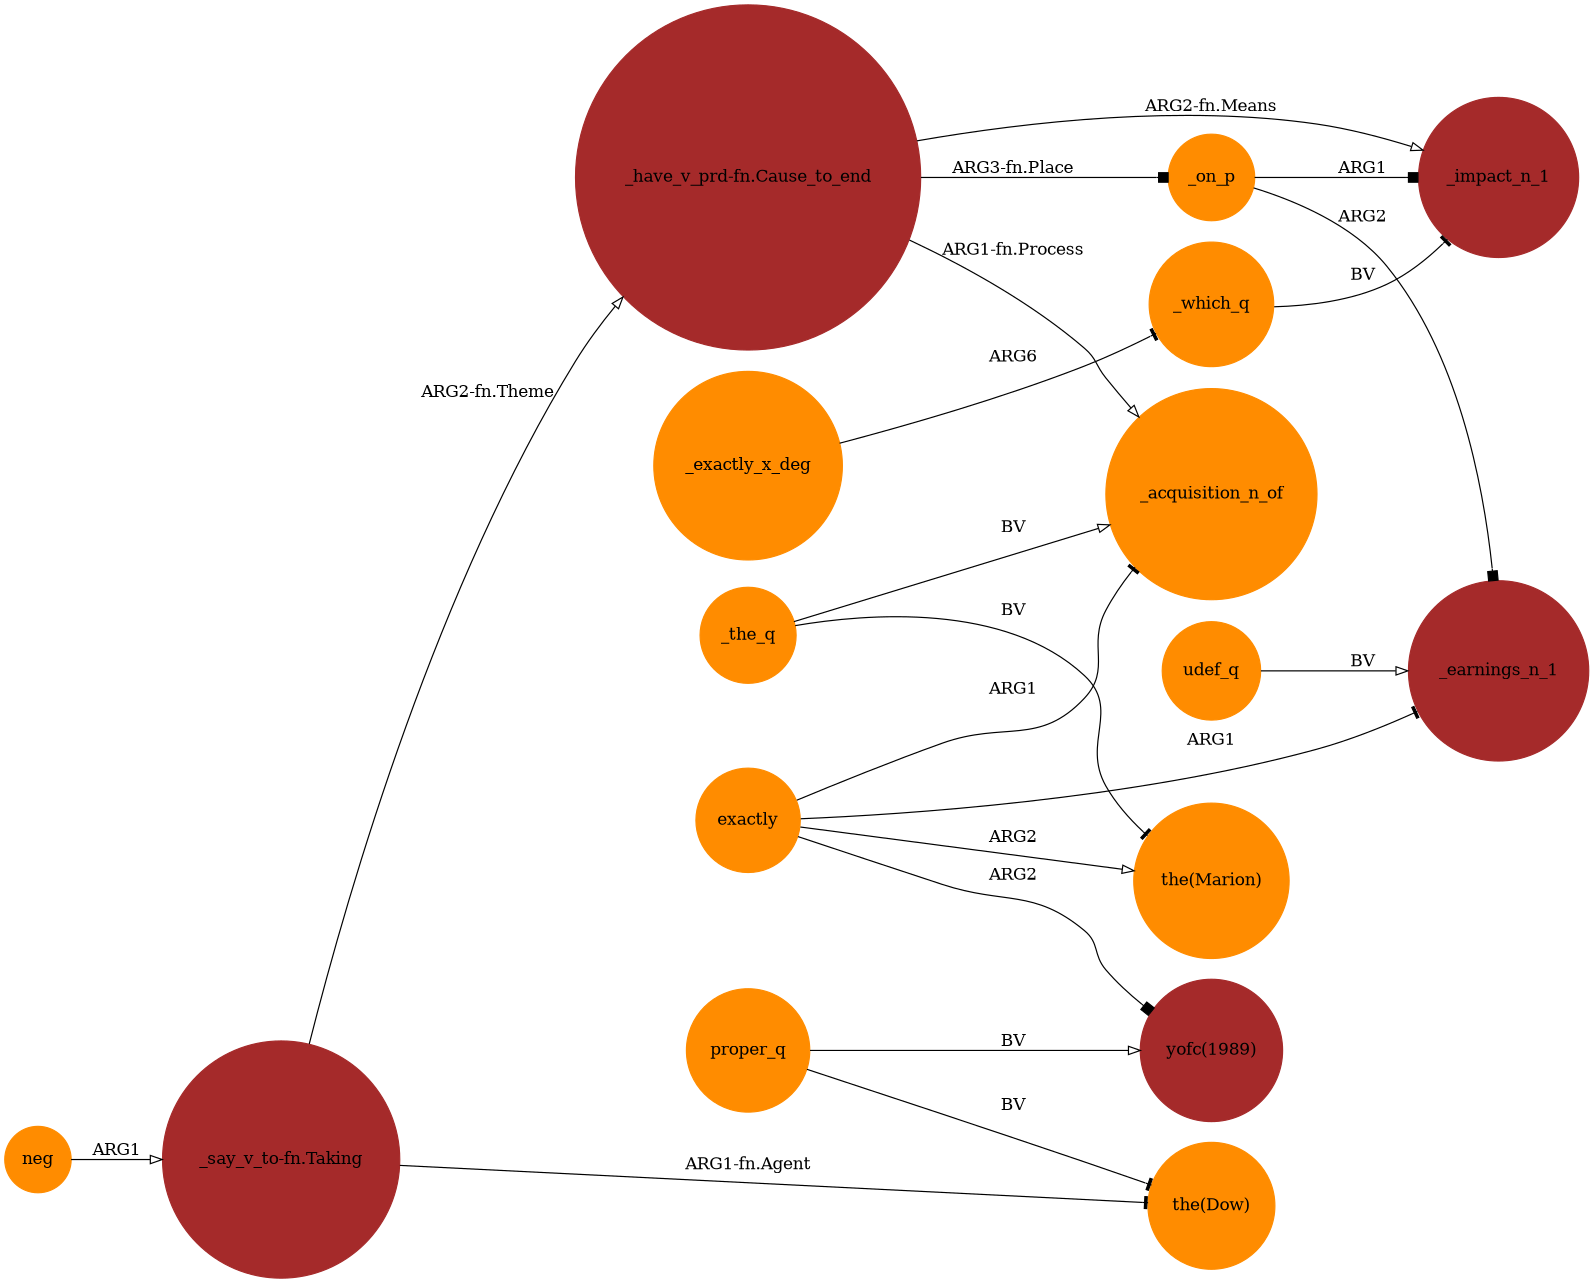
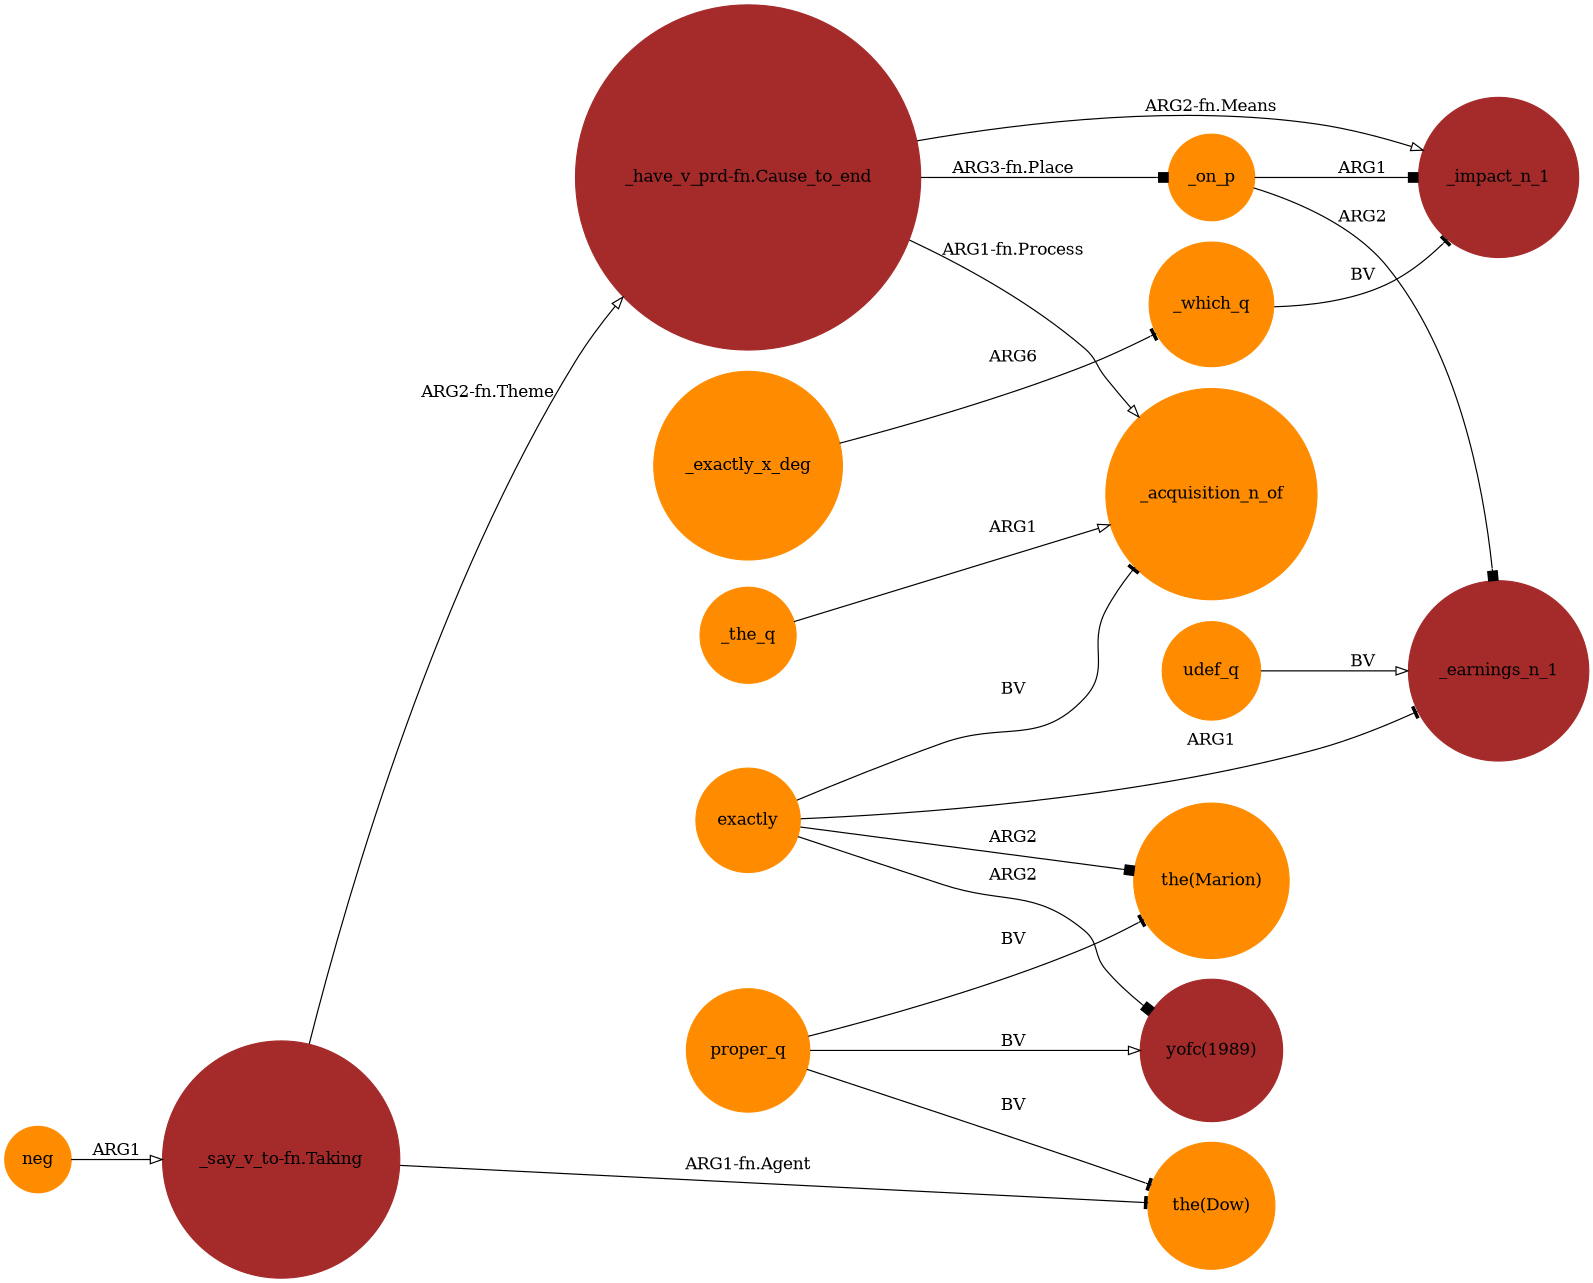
edge "_the_q" -> "_acquisition_n_of": label "BV" -> "ARG1"
edge "_the_q" -> "the(Marion)": now "proper_q" -> "the(Marion)"
edge "exactly" -> "_acquisition_n_of": label "ARG1" -> "BV"
edge "exactly" -> "the(Marion)": arrowhead onormal -> box
